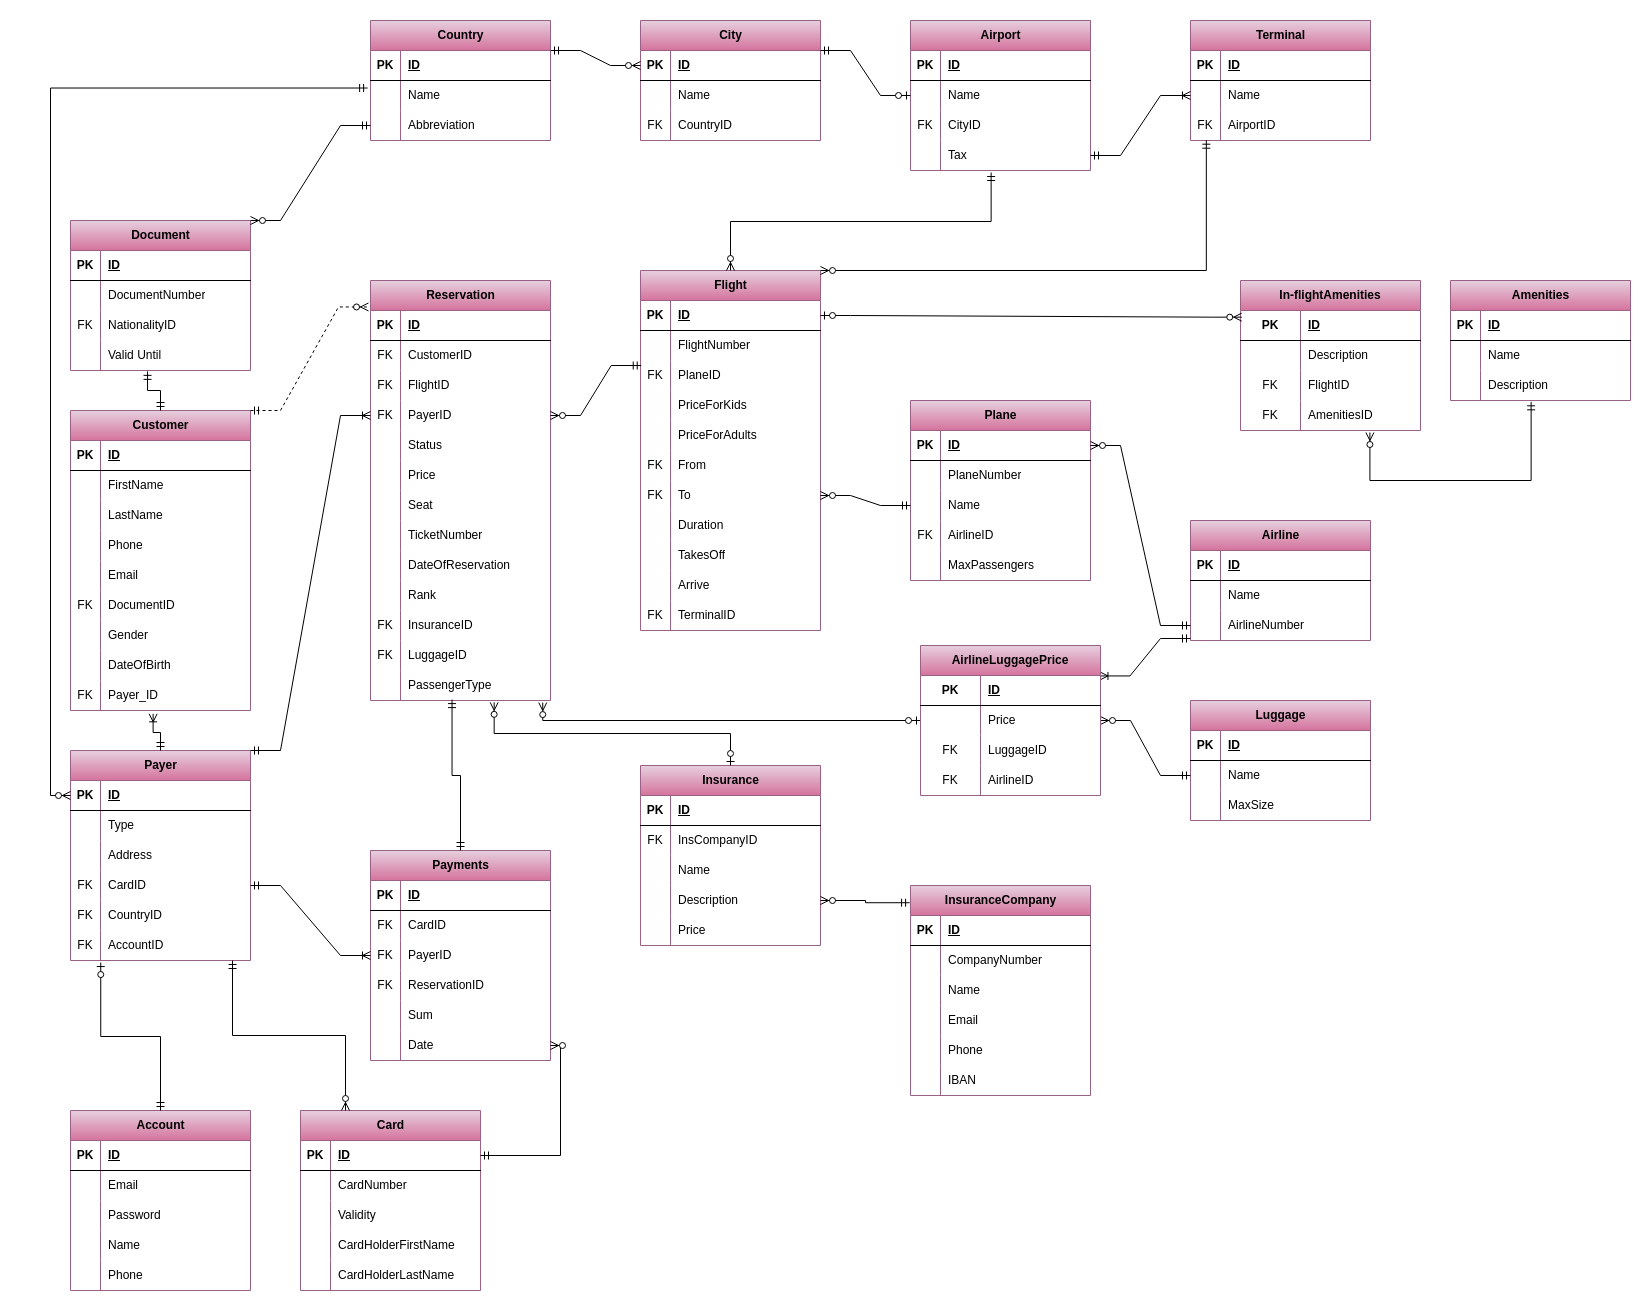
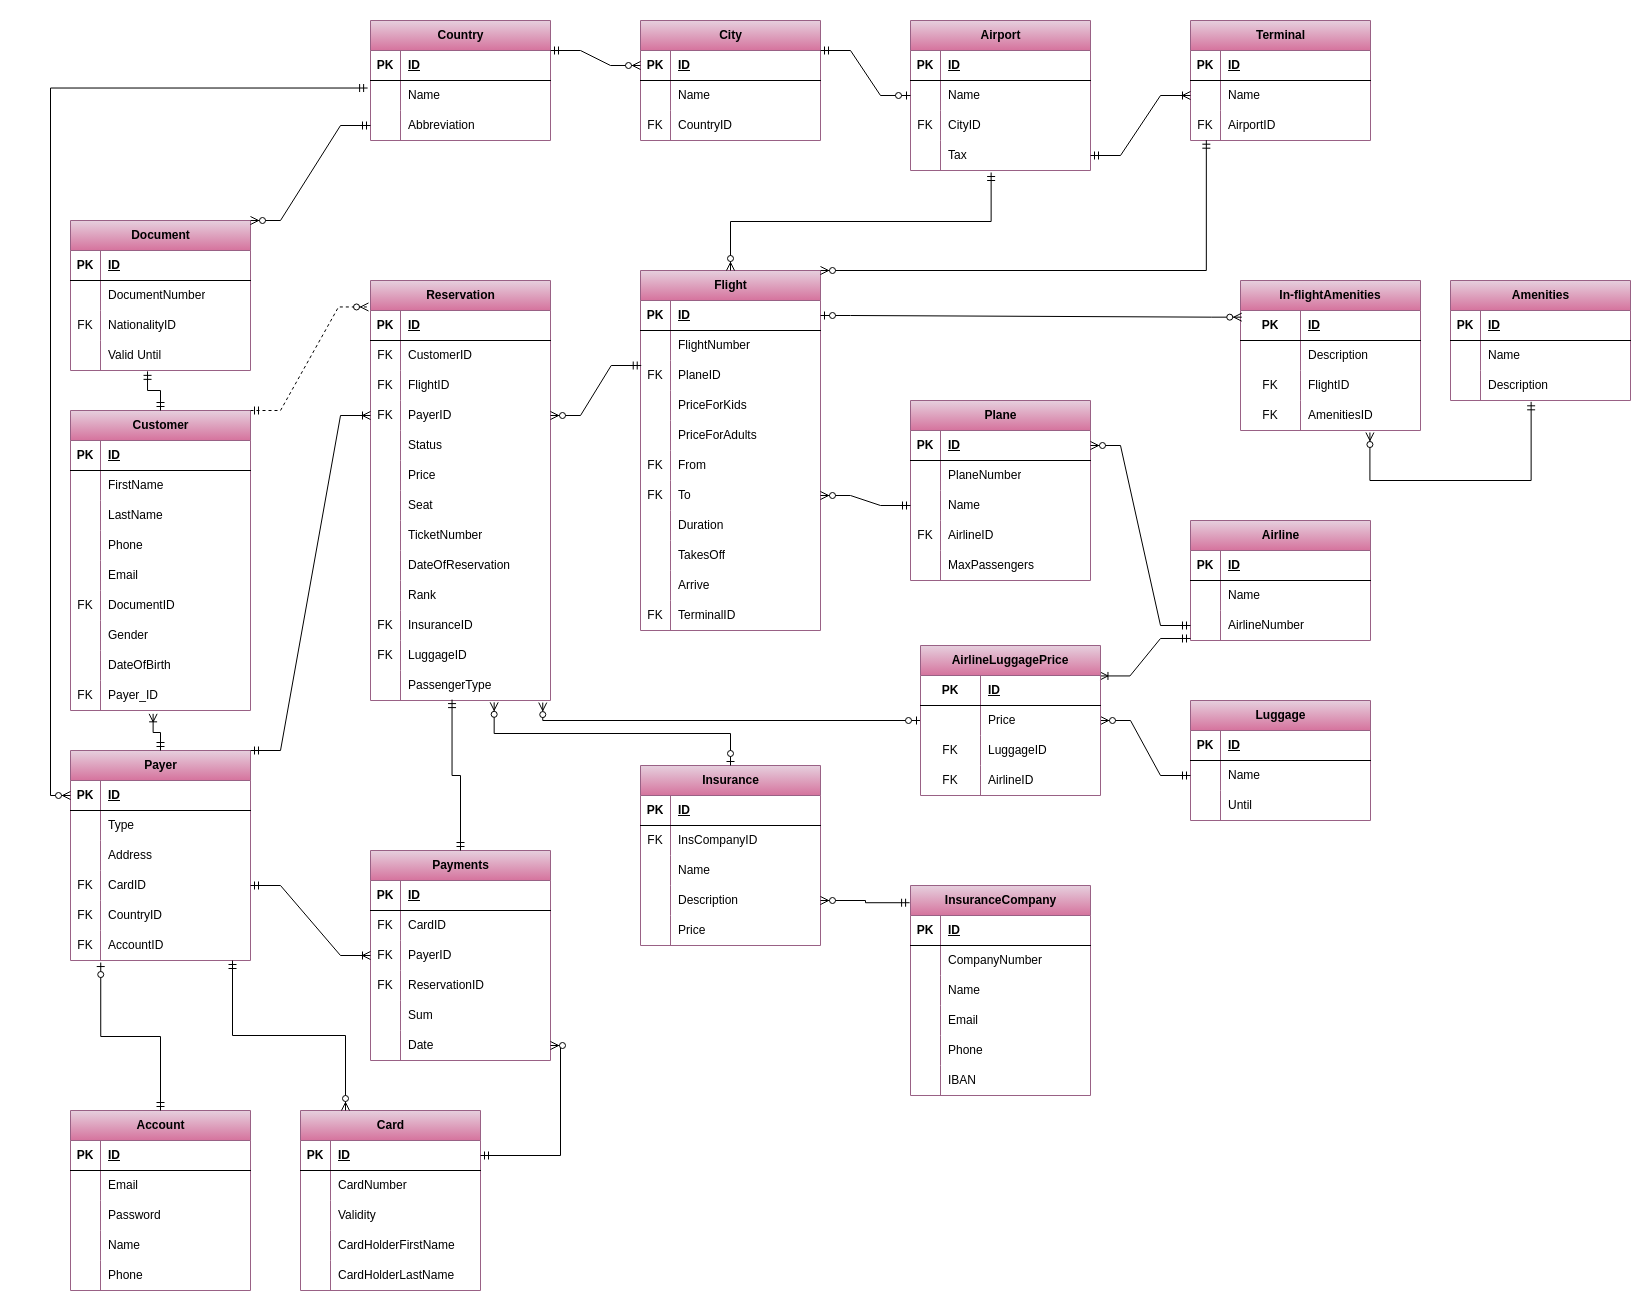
node "MaxSize": label "MaxSize" -> "Until"
